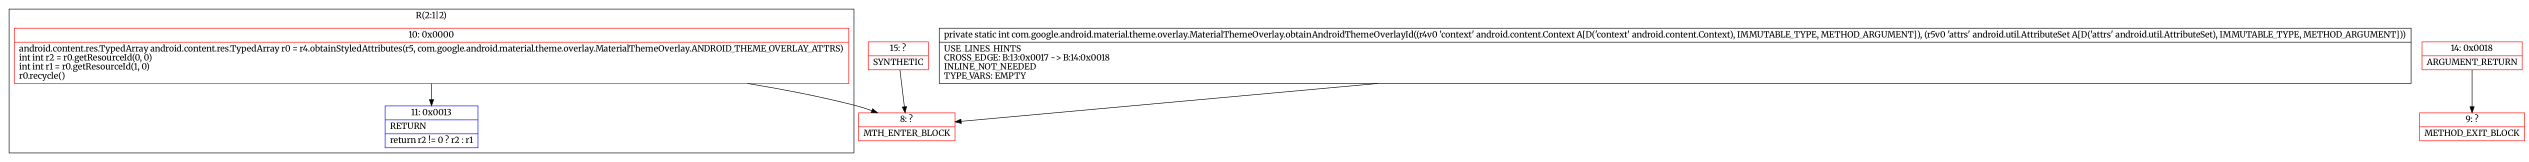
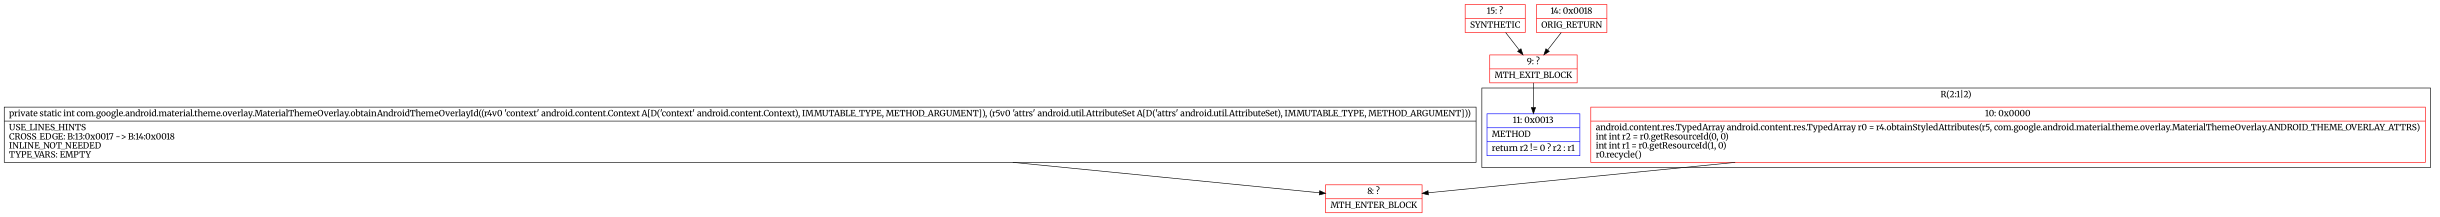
node "14: 0x0018": text "ARGUMENT_RETURN" -> "ORIG_RETURN"
edge "15: ?" -> "8: ?": now "15: ?" -> "9: ?"
edge "10: 0x0000" -> "11: 0x0013": now "9: ?" -> "11: 0x0013"
node "11: 0x0013": text "RETURN" -> "METHOD"
node "9: ?": text "METHOD_EXIT_BLOCK" -> "MTH_EXIT_BLOCK"
